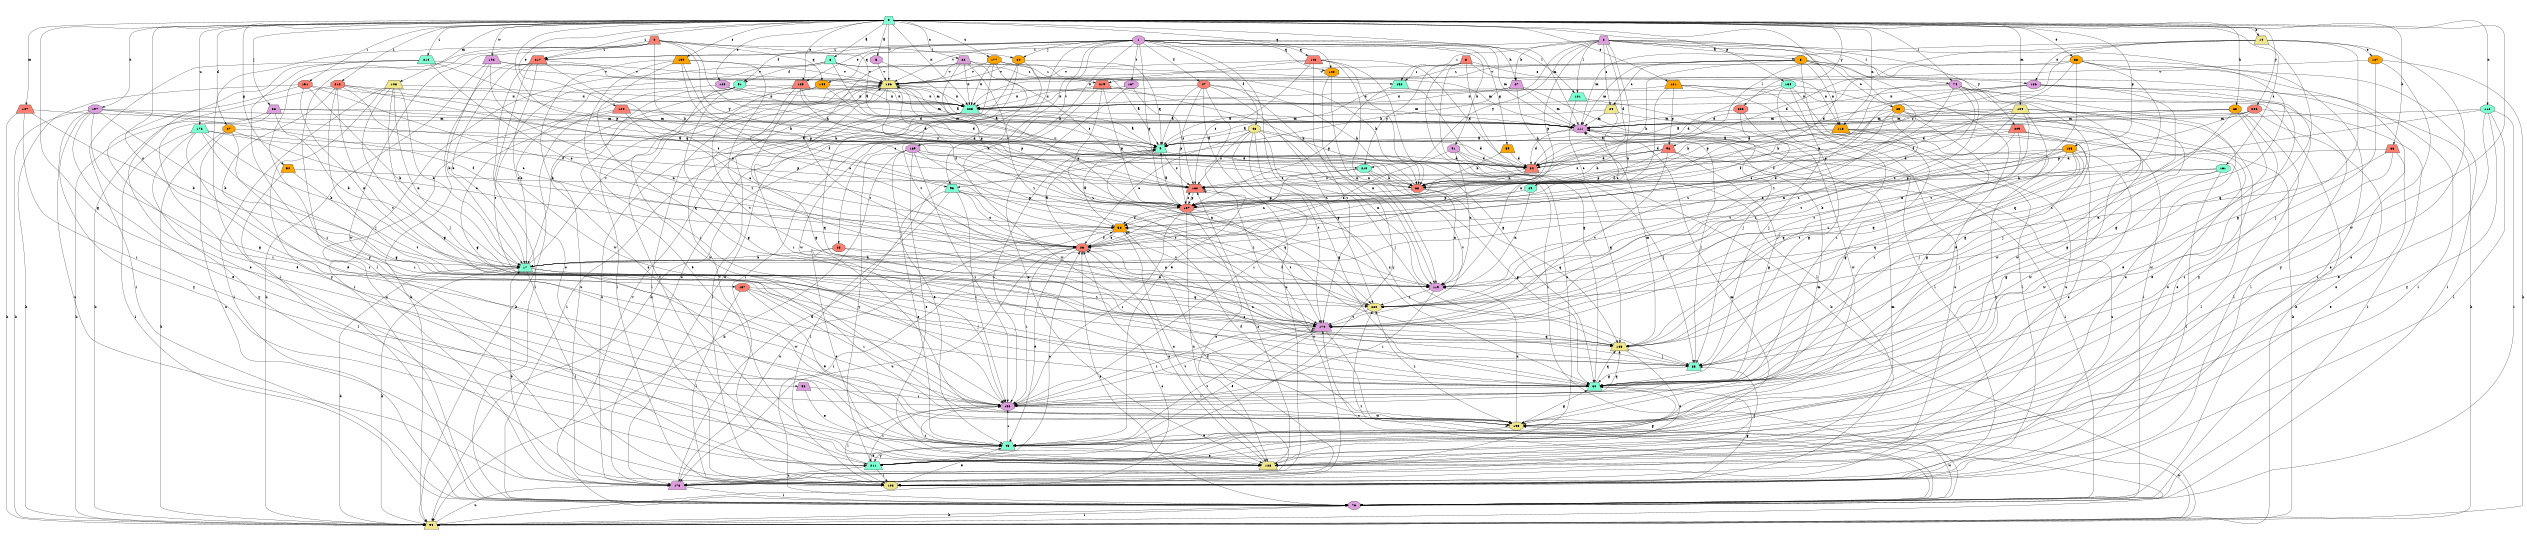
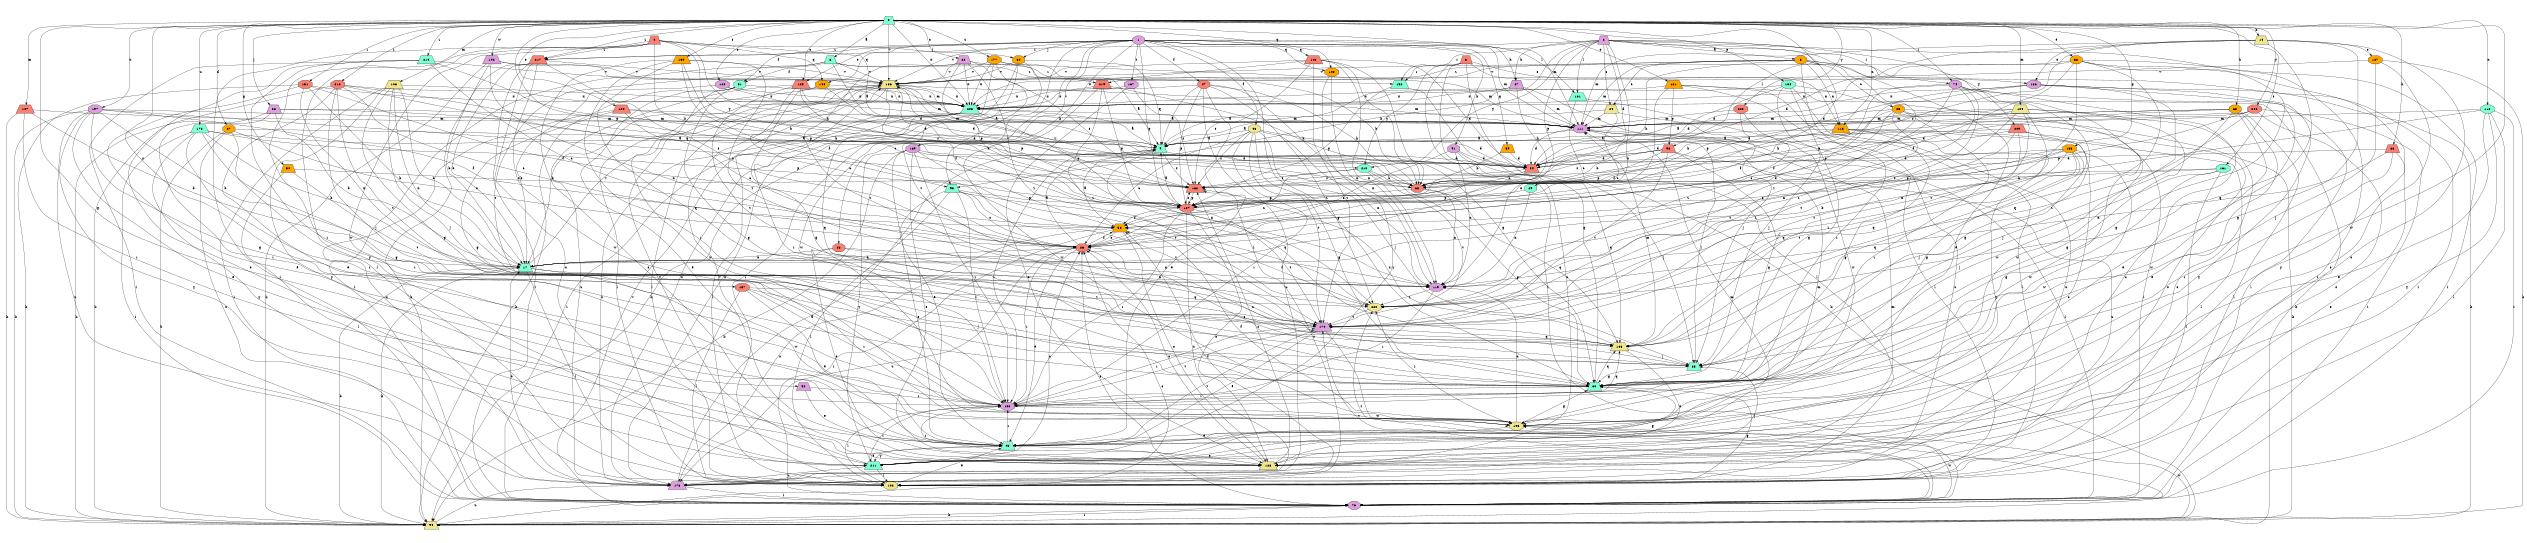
node "5": removed
